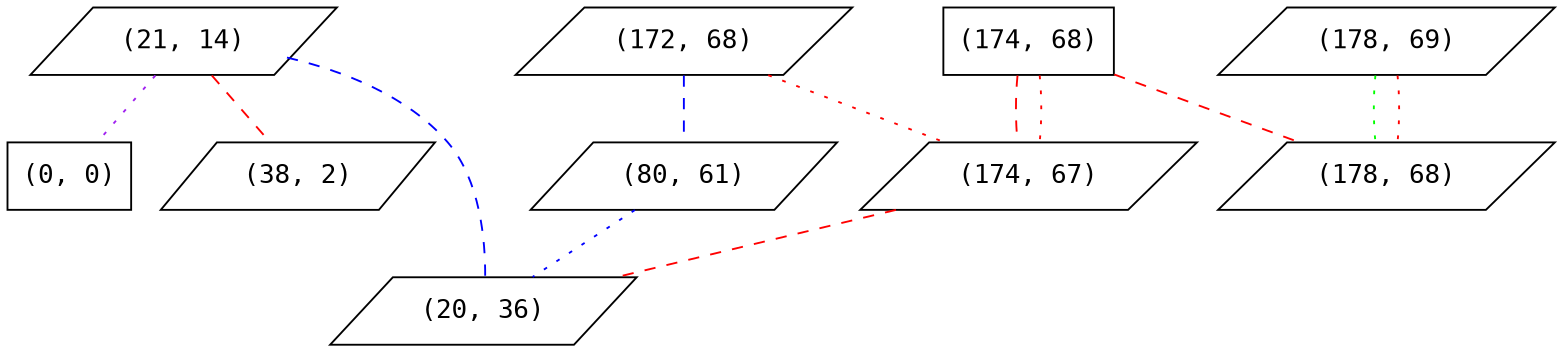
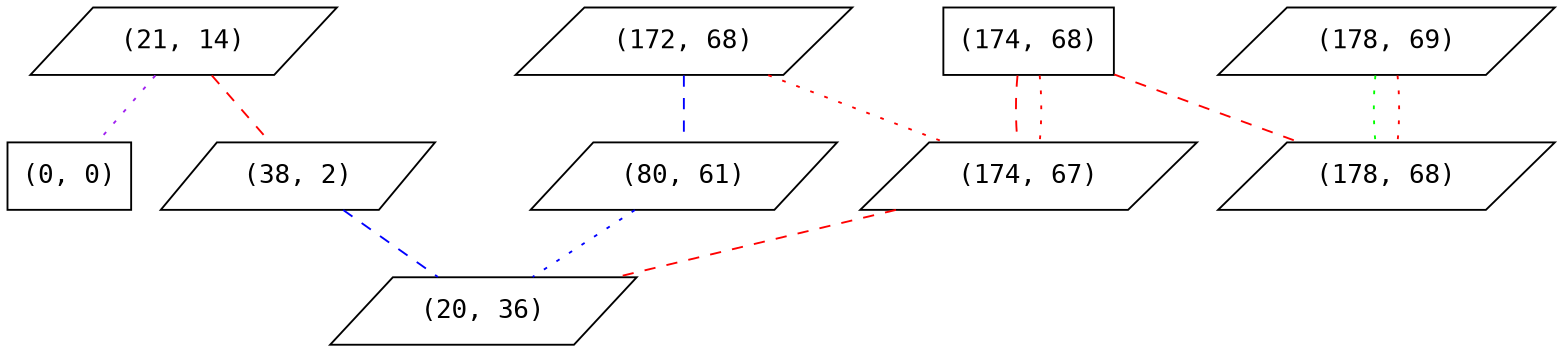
edge "(21, 14)" -- "(20, 36)": now "(38, 2)" -- "(20, 36)"
